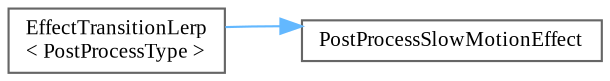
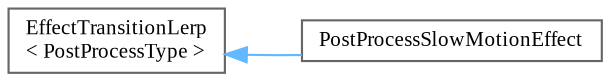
edge "EffectTransitionLerp < PostProcessType >" -> "PostProcessSlowMotionEffect": reversed
